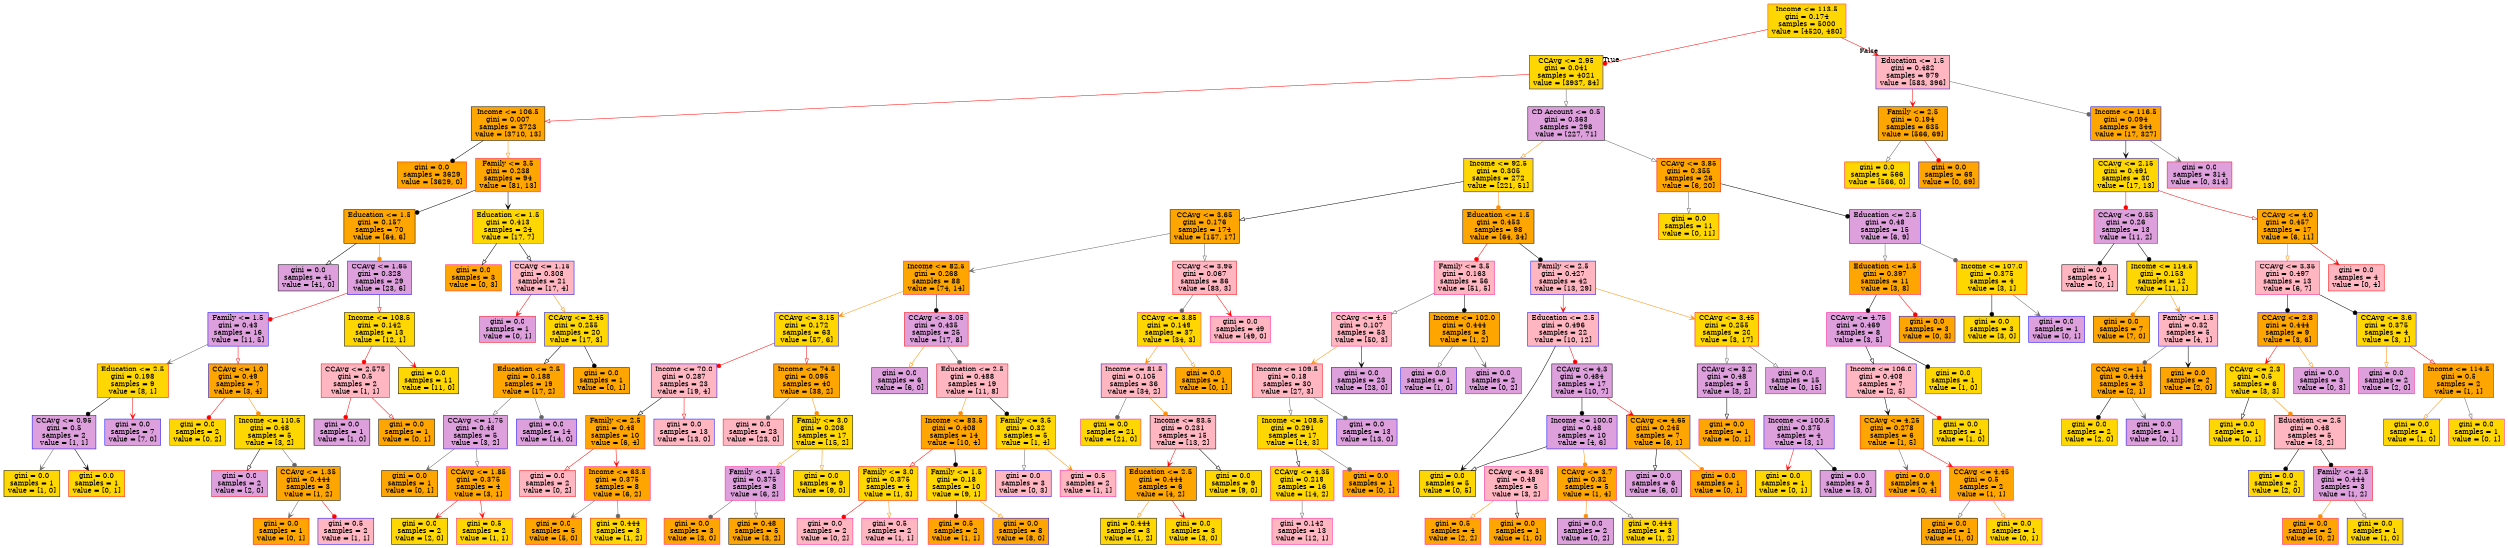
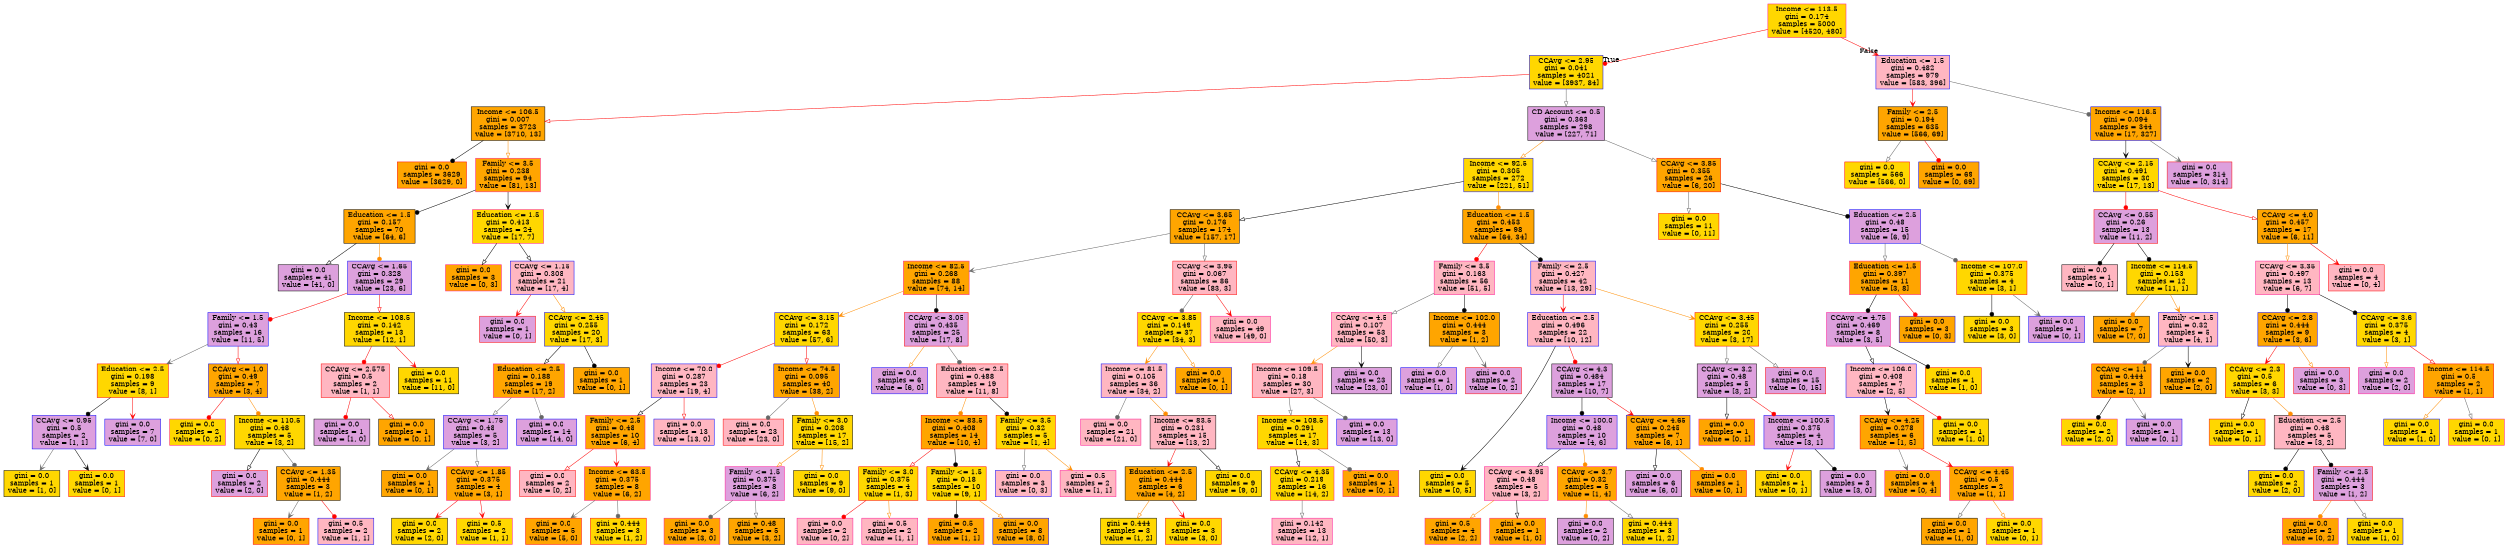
edge "CCAvg <= 3.2 gini = 0.48 samples = 5 value = [3, 2]" -> "Income <= 100.5 gini = 0.375 samples = 4 value = [3, 1]": added
node "gini = 0.0 samples = 21 value = [21, 0]": fillcolor gold -> lightpink
edge "Income <= 100.0 gini = 0.48 samples = 10 value = [4, 6]" -> "gini = 0.0 samples = 5 value = [0, 5]": now "Income <= 100.0 gini = 0.48 samples = 10 value = [4, 6]" -> "CCAvg <= 3.95 gini = 0.48 samples = 5 value = [3, 2]"
